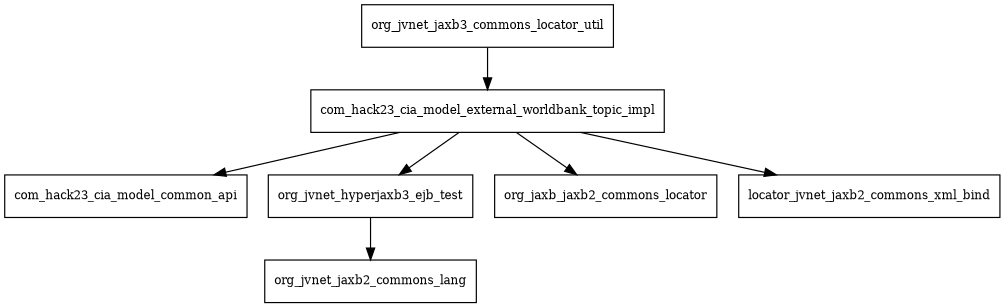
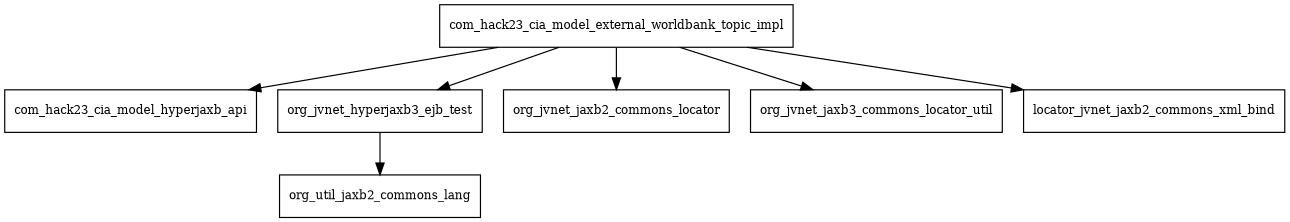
edge "org_jvnet_jaxb3_commons_locator_util" -> "com_hack23_cia_model_external_worldbank_topic_impl": reversed
node "com_hack23_cia_model_common_api": label "com_hack23_cia_model_common_api" -> "com_hack23_cia_model_hyperjaxb_api"
node "org_jaxb_jaxb2_commons_locator": label "org_jaxb_jaxb2_commons_locator" -> "org_jvnet_jaxb2_commons_locator"
node "org_jvnet_jaxb2_commons_lang": label "org_jvnet_jaxb2_commons_lang" -> "org_util_jaxb2_commons_lang"
